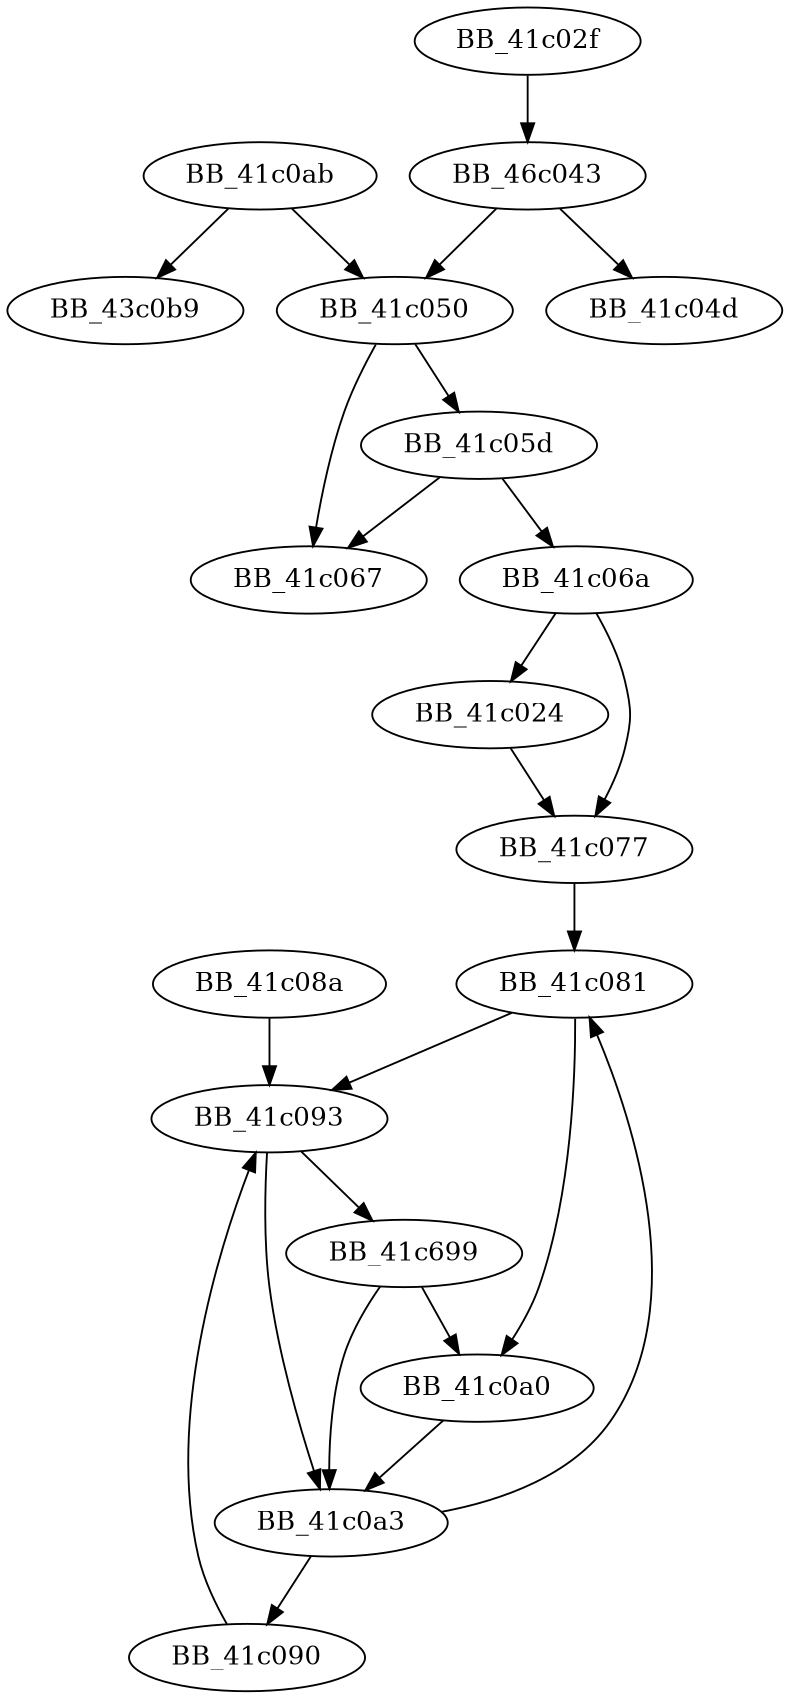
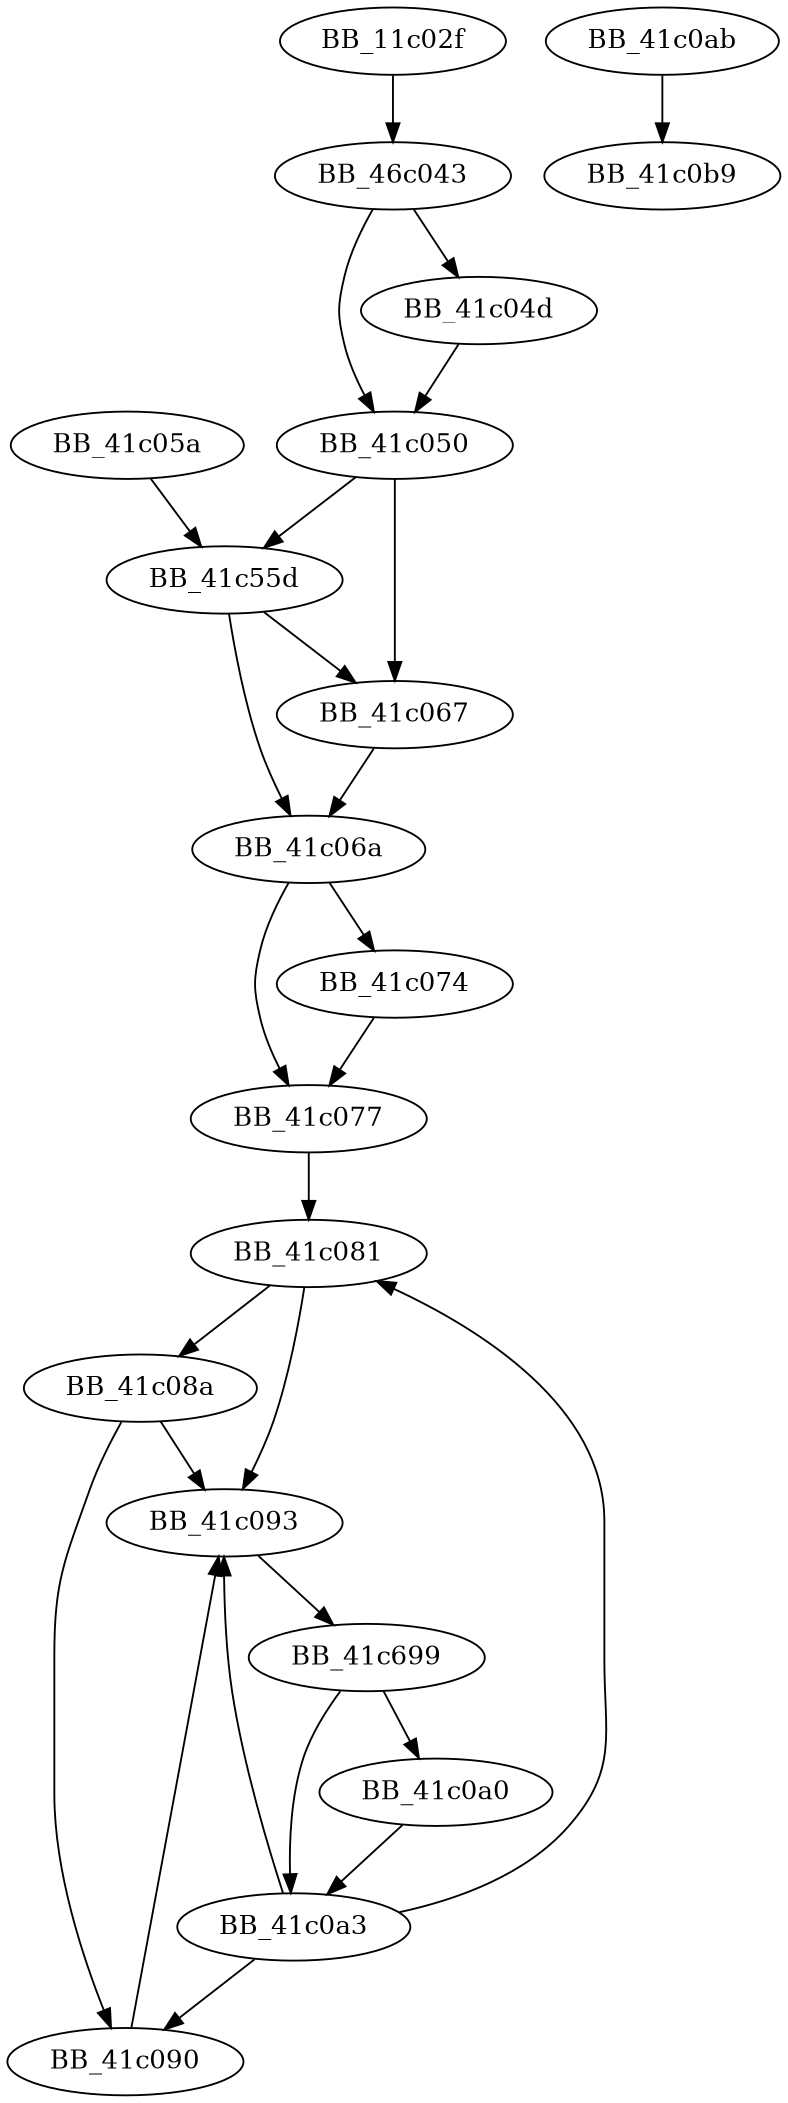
node "BB_41c02f": label "BB_41c02f" -> "BB_11c02f"
edge "BB_41c0ab" -> "BB_41c050": now "BB_41c04d" -> "BB_41c050"
node "BB_43c0b9": label "BB_43c0b9" -> "BB_41c0b9"
node "BB_41c05a": added
node "BB_41c05d": label "BB_41c05d" -> "BB_41c55d"
node "BB_41c024": label "BB_41c024" -> "BB_41c074"
edge "BB_41c067" -> "BB_41c06a": added
edge "BB_41c081" -> "BB_41c0a0": now "BB_41c081" -> "BB_41c08a"
edge "BB_41c093" -> "BB_41c0a3": reversed
edge "BB_41c08a" -> "BB_41c090": added
